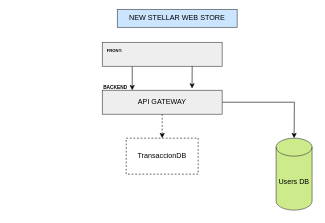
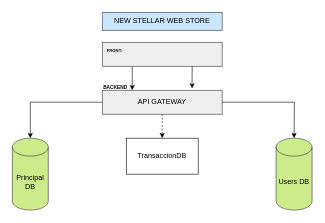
node "NEW STELLAR WEB STORE": moved (177, 18) -> (162, 21)
edge "API GATEWAY" -> "Principal DB": added
node "TransaccionDB": style dashed -> solid
node "Principal DB": added
